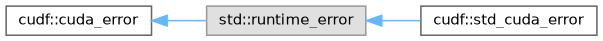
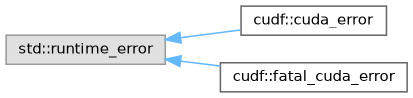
edge "std::runtime_error" -> "cudf::cuda_error": reversed
node "cudf::std_cuda_error": label "cudf::std_cuda_error" -> "cudf::fatal_cuda_error"
